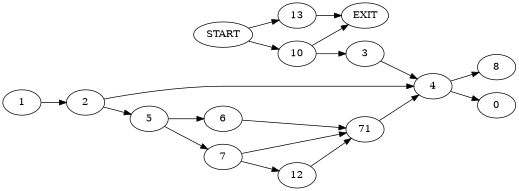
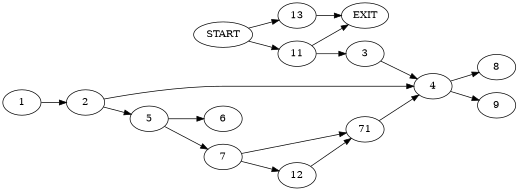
node "10": label "10" -> "11"
node "0": label "0" -> "9"
edge "6" -> "71": removed
